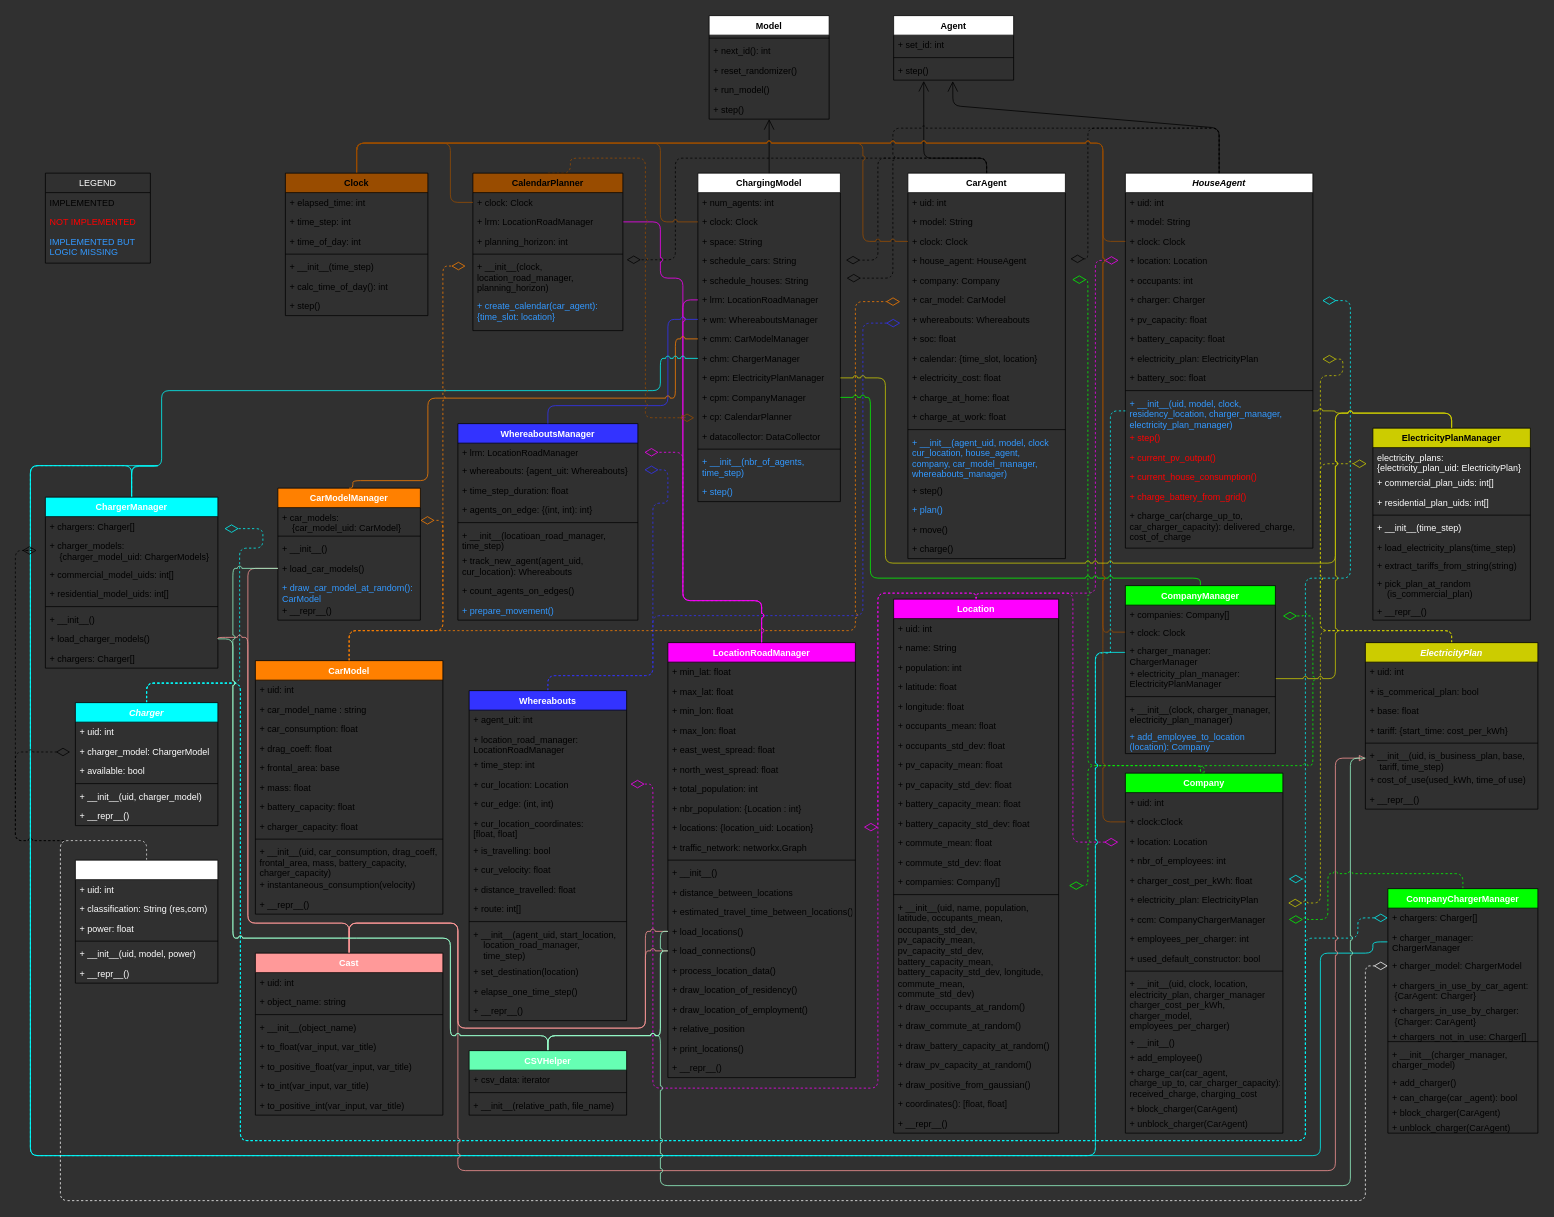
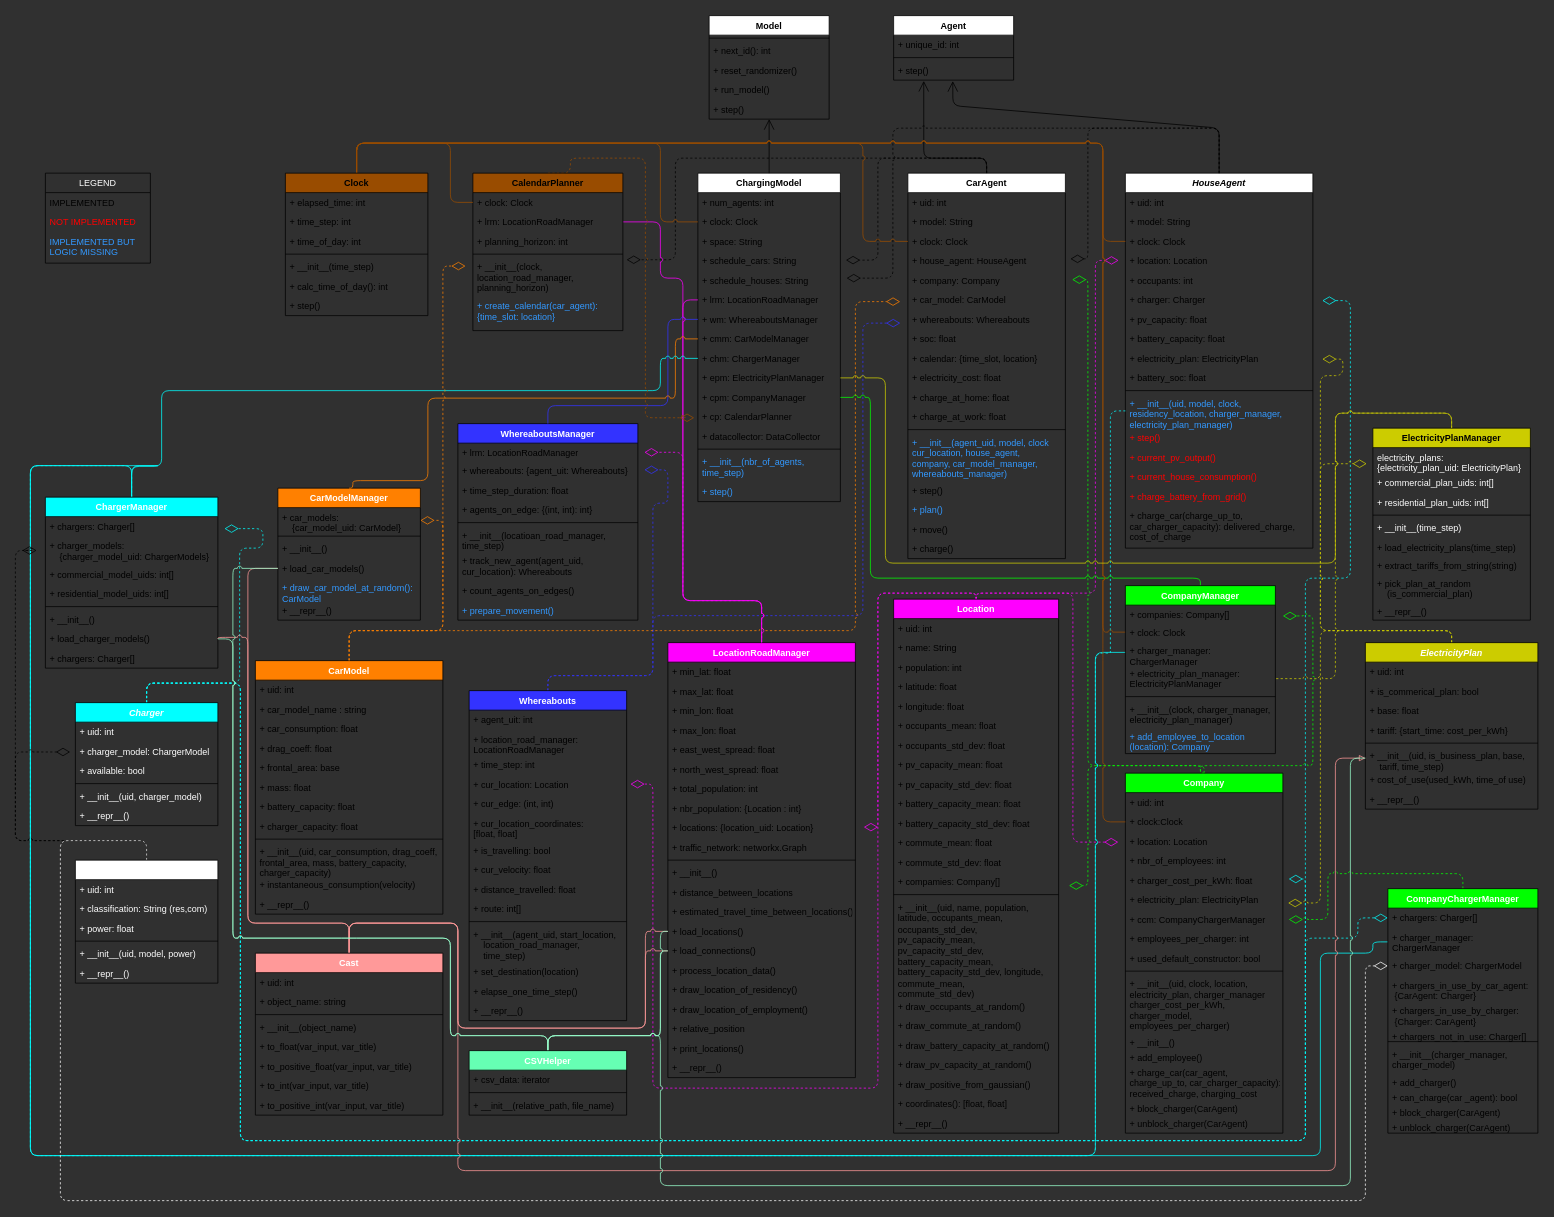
node "+ set_id: int": label "+ set_id: int" -> "+ unique_id: int"
edge "+ __init__(uid, model, clock, residency_location, charger_manager, electricity_plan_manager)" -- "ElectricityPlanManager": removed
edge "ElectricityPlanManager" -- "+ electricity_plan_manager: ElectricityPlanManager": style solid -> dashed
